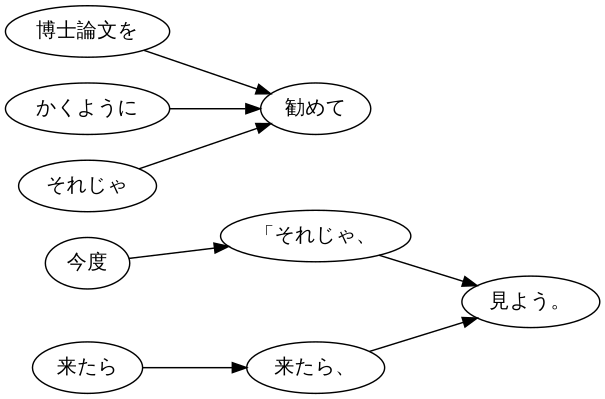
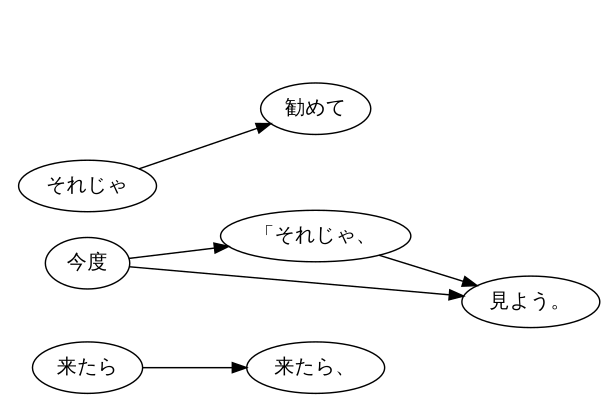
node "博士論文を": removed
node "かくように": removed
edge "来たら、" -> "見よう。": now "今度" -> "見よう。"
